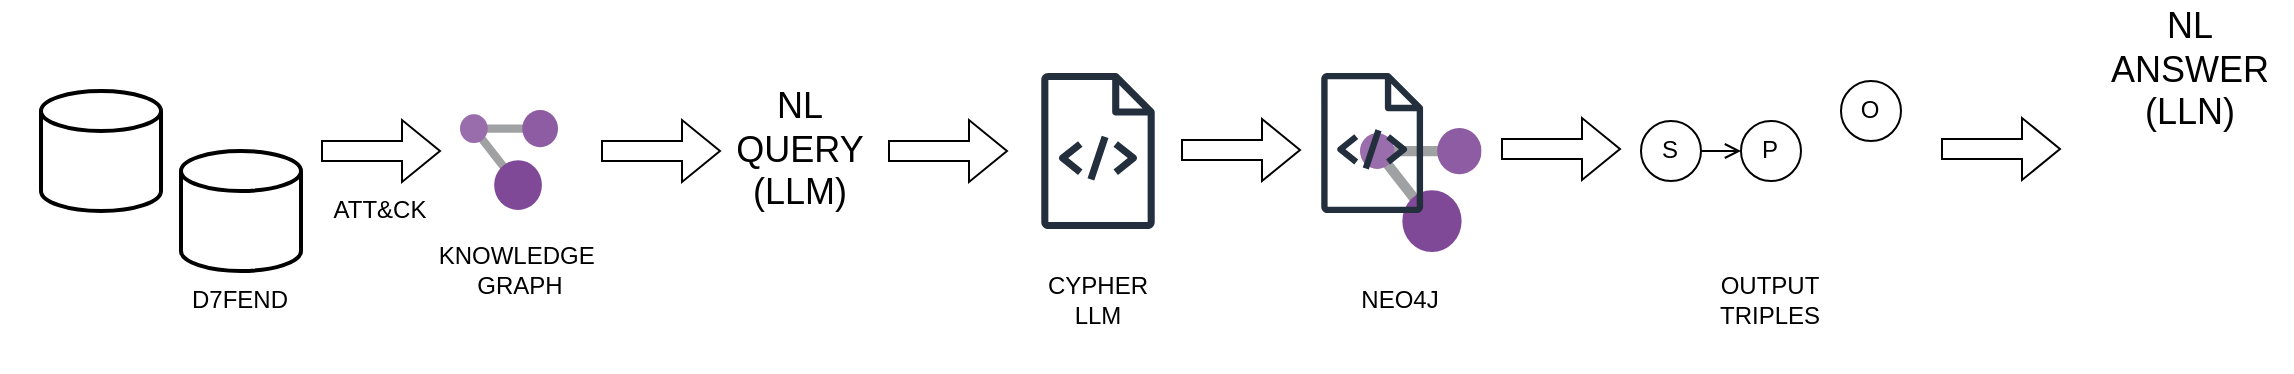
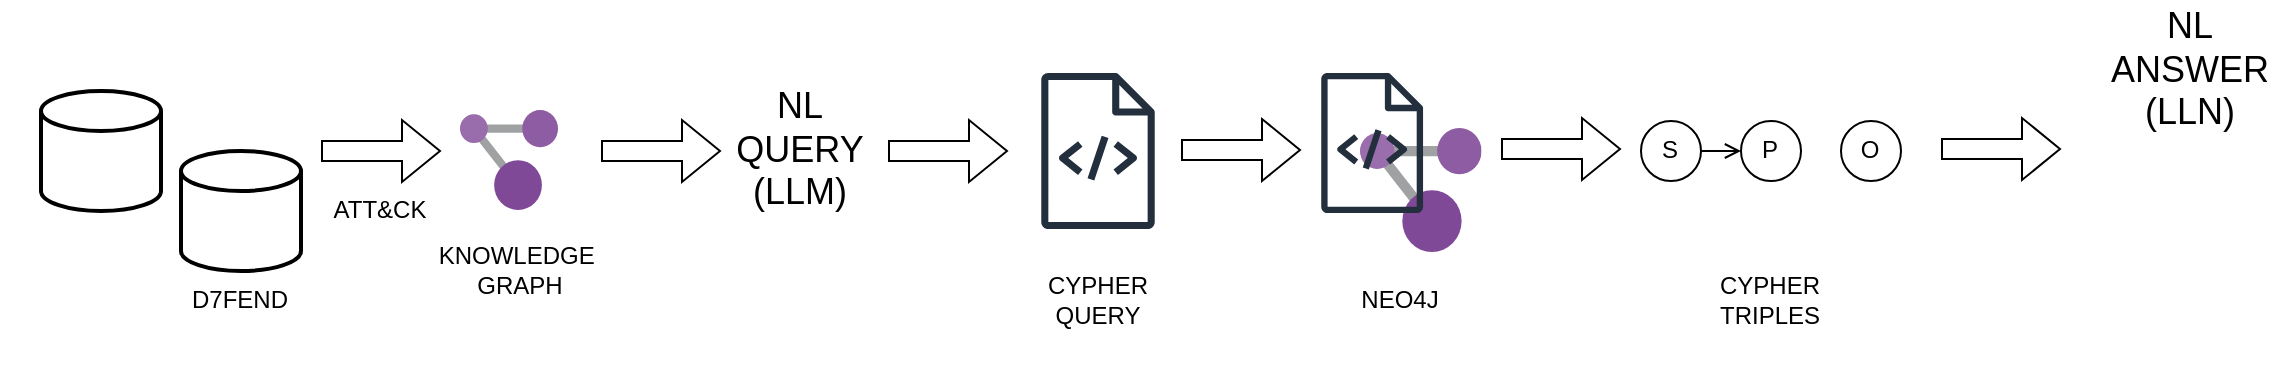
node "O": moved (1871, 111) -> (1871, 151)
node "CYPHER LLM": label "CYPHER LLM" -> "CYPHER QUERY"
node "OUTPUT TRIPLES": label "OUTPUT TRIPLES" -> "CYPHER TRIPLES"
